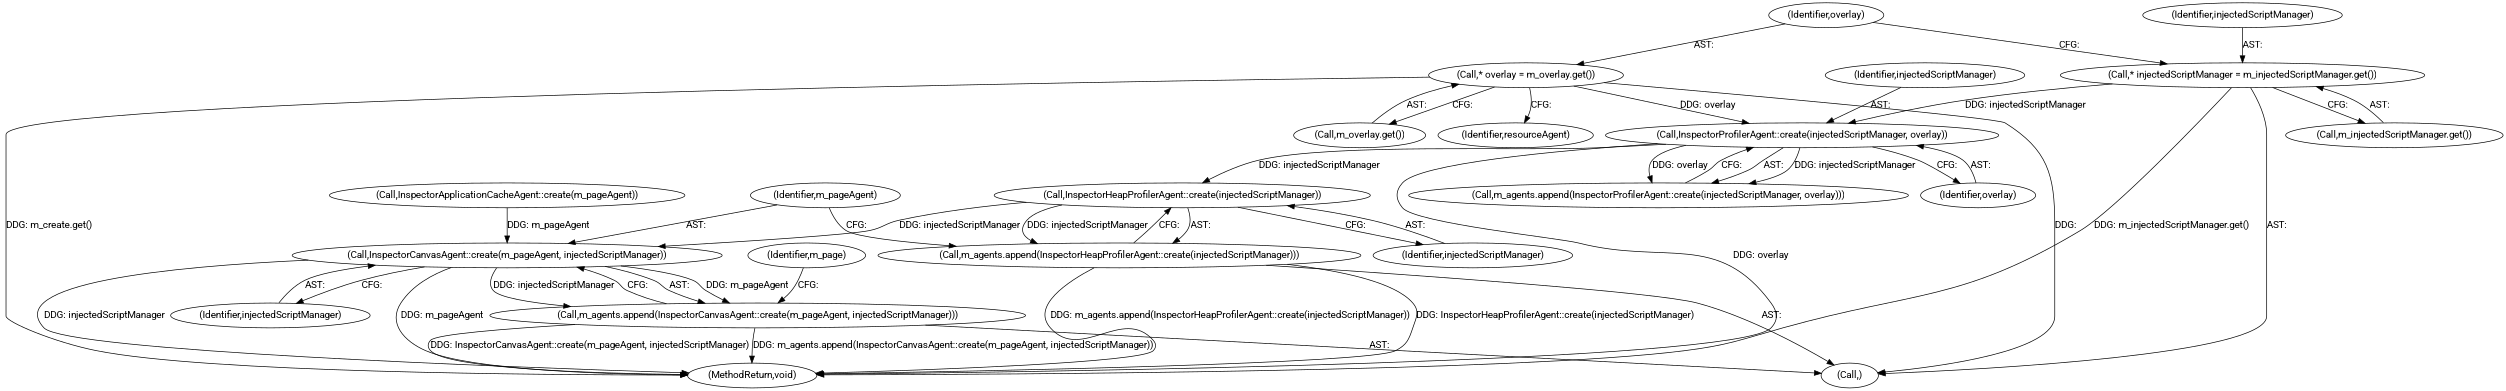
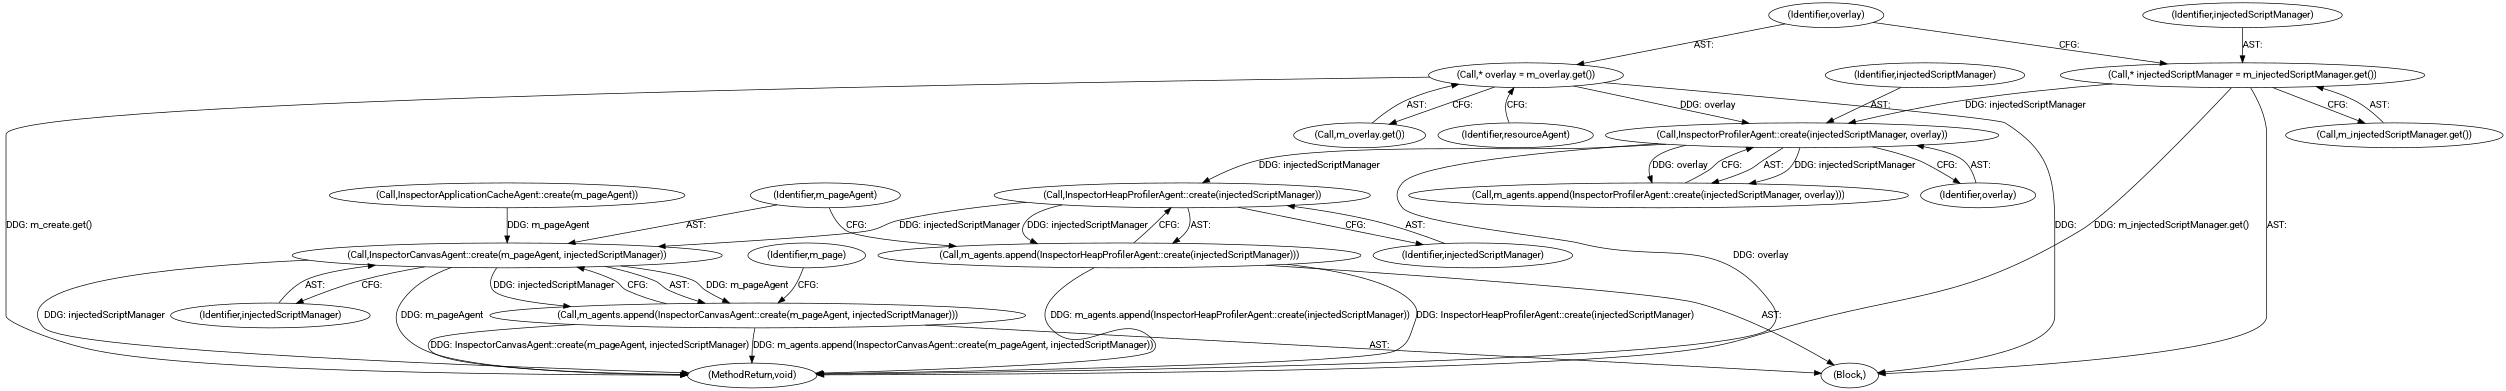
edge "(Call,* overlay = m_overlay.get())" -> "(Identifier,resourceAgent)": reversed
node "(Call,)": label "(Call,)" -> "(Block,)"
